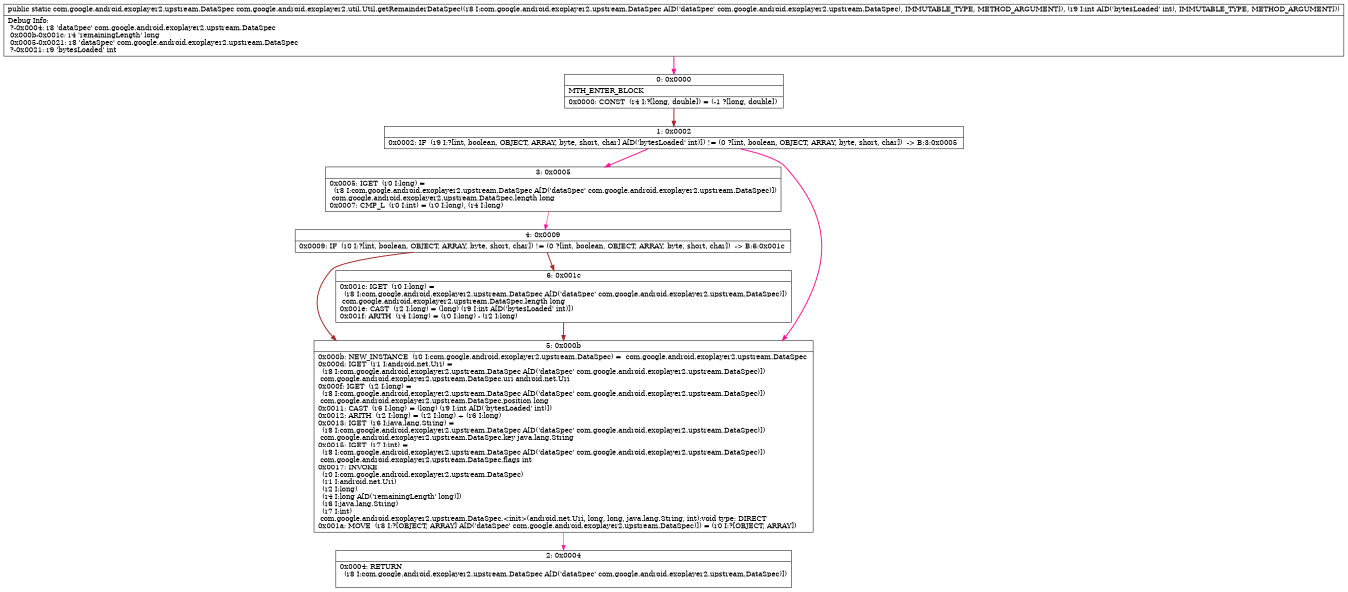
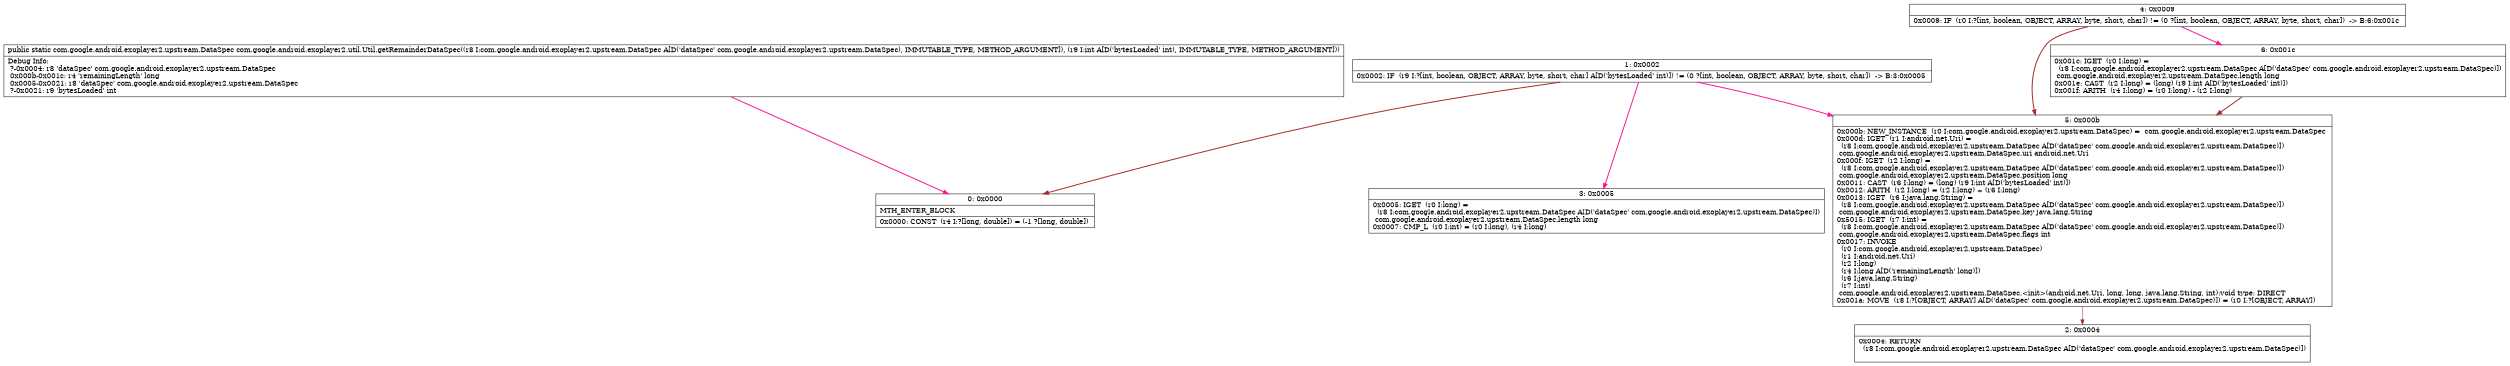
edge "0: 0x0000" -> "1: 0x0002": reversed
edge "3: 0x0005" -> "4: 0x0009": removed
edge "4: 0x0009" -> "6: 0x001c": color brown -> deeppink
node "5: 0x000b": text "0x0015: IGET  (r7 I:int) =" -> "0x5015: IGET  (r7 I:int) ="
edge "5: 0x000b" -> "2: 0x0004": color deeppink -> brown
